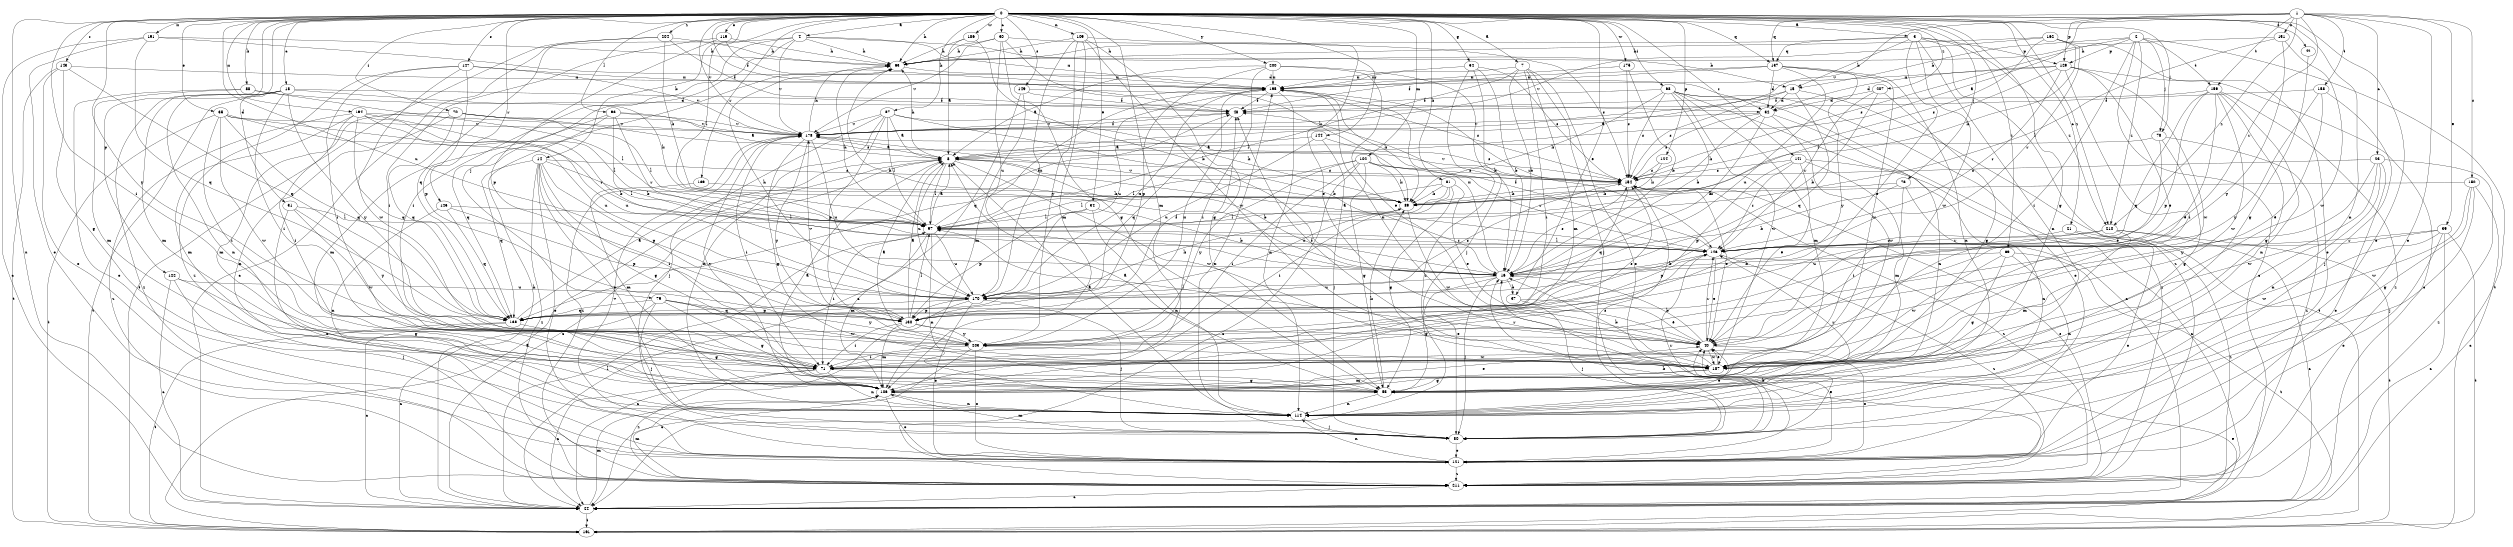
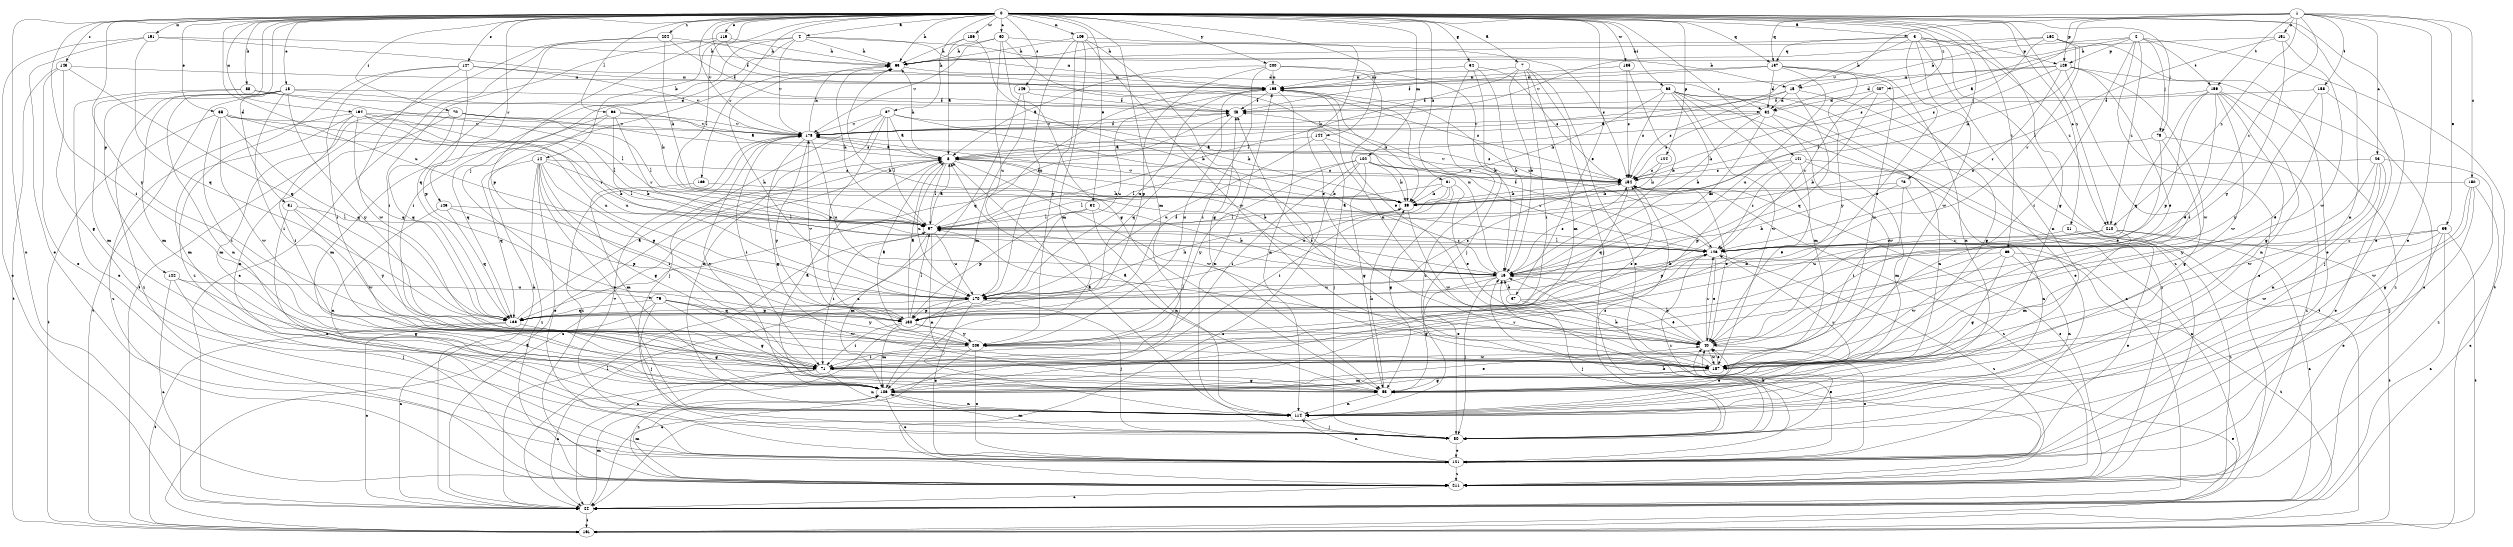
node "42": removed
node "175": label "175" -> "185"
edge "16" -> "37": reversed
